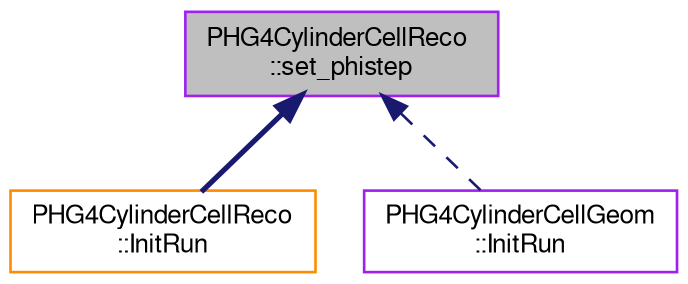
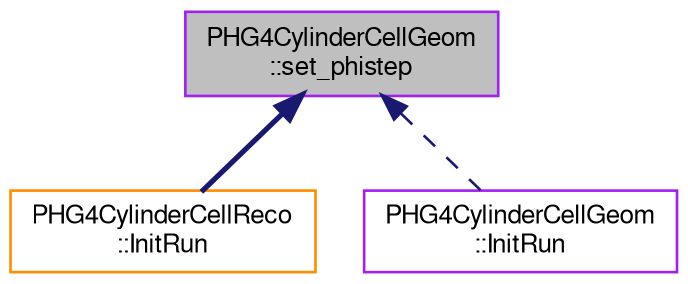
node "PHG4CylinderCellReco ::set_phistep": label "PHG4CylinderCellReco ::set_phistep" -> "PHG4CylinderCellGeom ::set_phistep"
